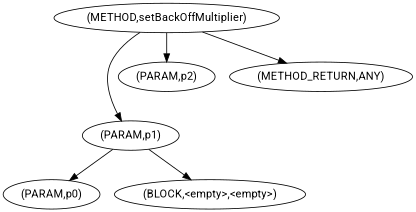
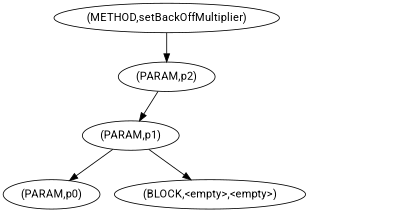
edge "(METHOD,setBackOffMultiplier)" -> "(PARAM,p1)": now "(PARAM,p2)" -> "(PARAM,p1)"
node "(METHOD_RETURN,ANY)": removed
